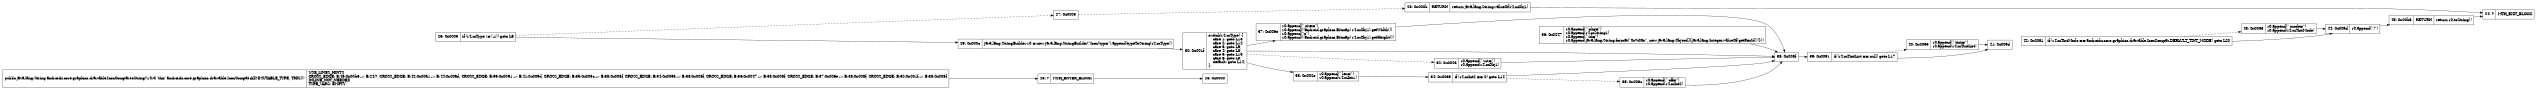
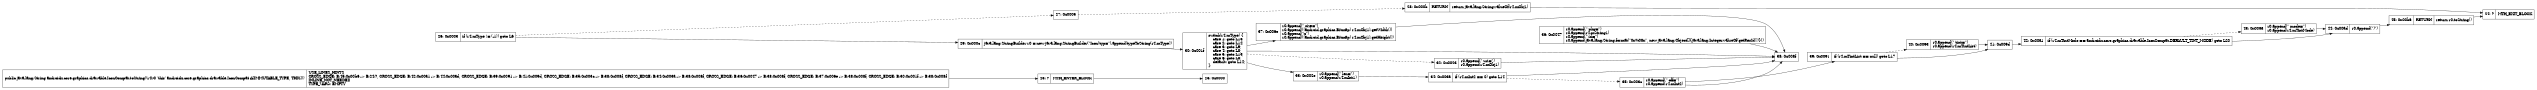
edge "41: 0x009d" -> "42: 0x00a1": added
edge "38: 0x008f" -> "39: 0x0091": now "35: 0x003c" -> "39: 0x0091"
